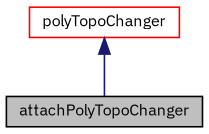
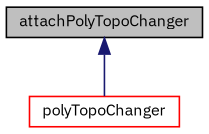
edge "attachPolyTopoChanger" -> "polyTopoChanger": reversed
